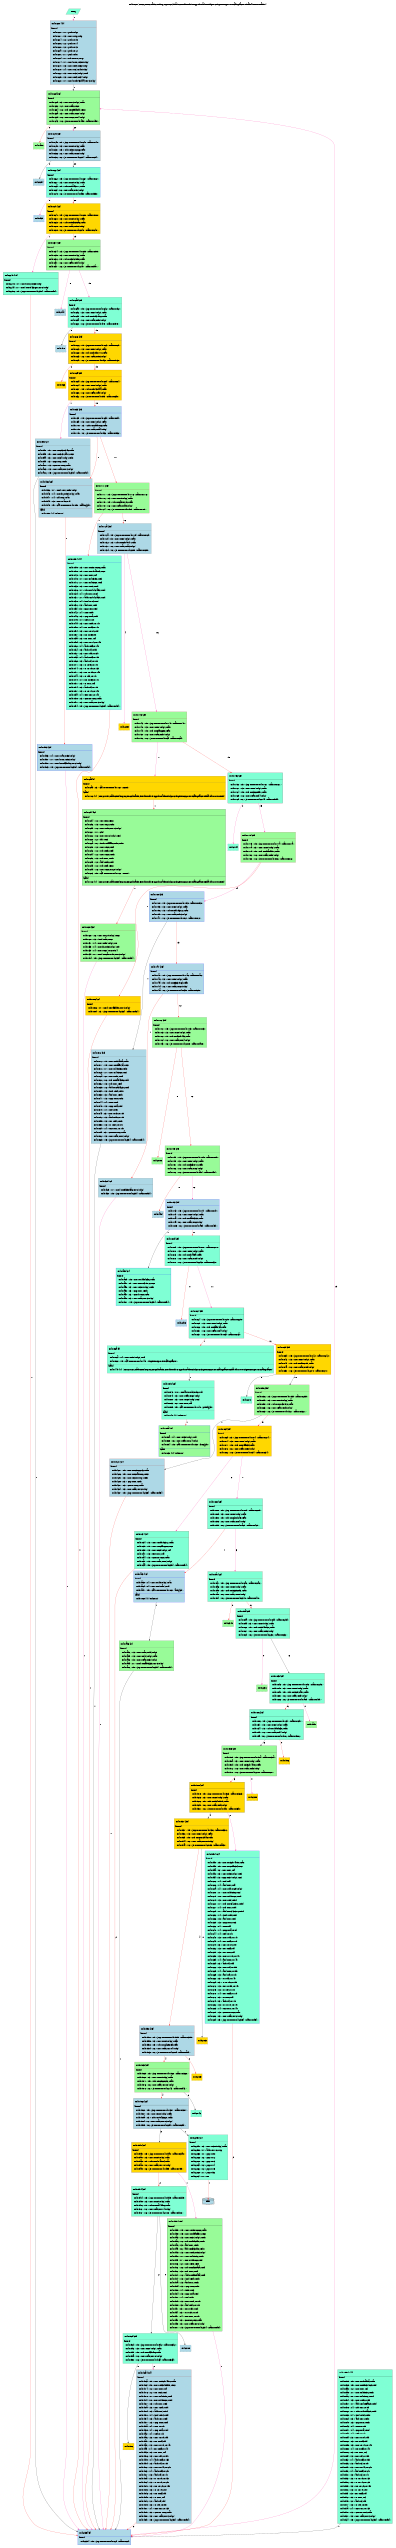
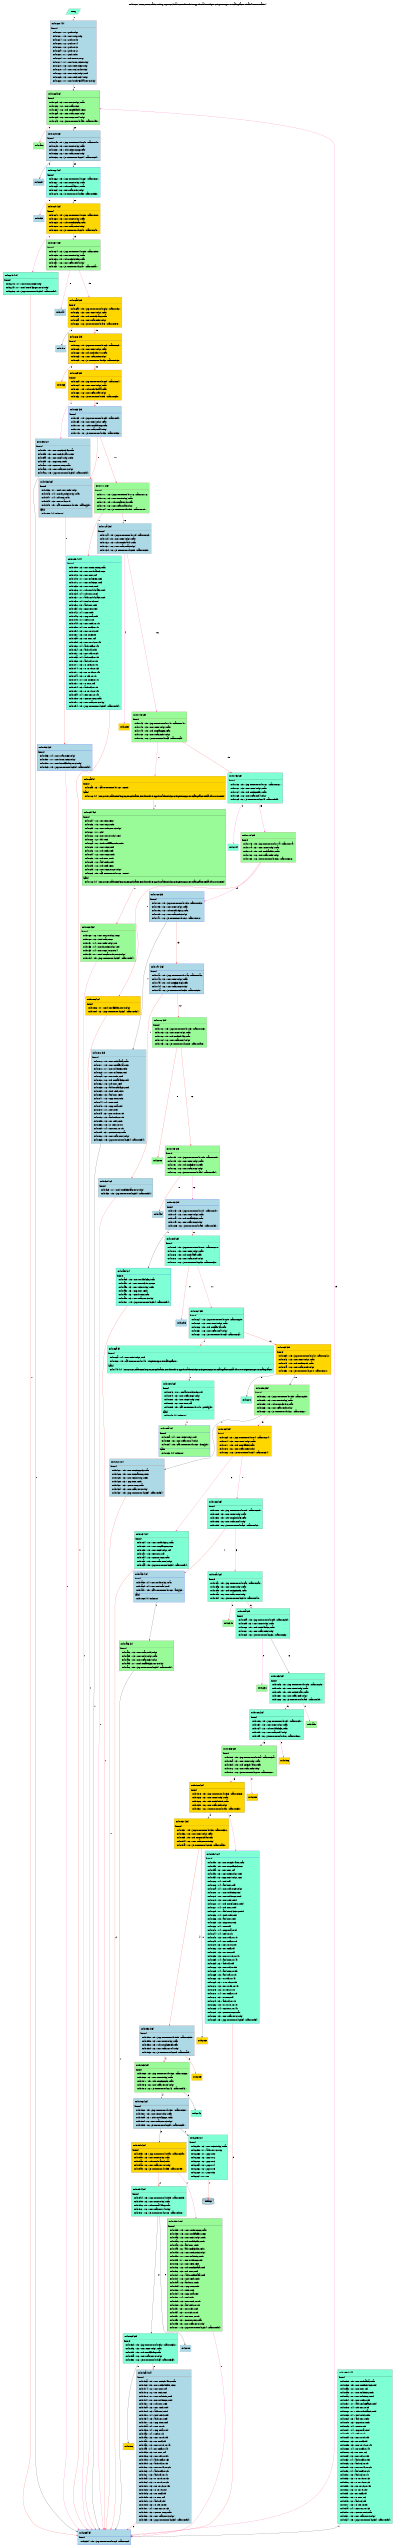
node "0x4016ad [25]": fillcolor aquamarine -> gold
edge "0x401aeb [27]" -> "0x402354 [5]": added, label "1"
node "Exit": label "Exit" -> "Desktop"
